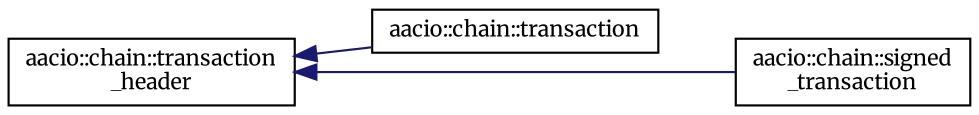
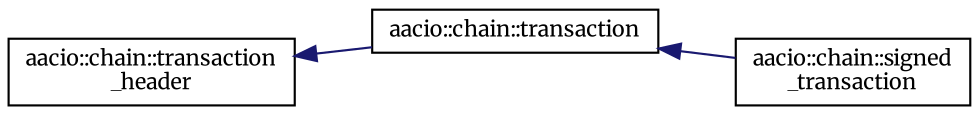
edge "aacio::chain::signed _transaction" -> "aacio::chain::transaction _header": now "aacio::chain::signed _transaction" -> "aacio::chain::transaction"
